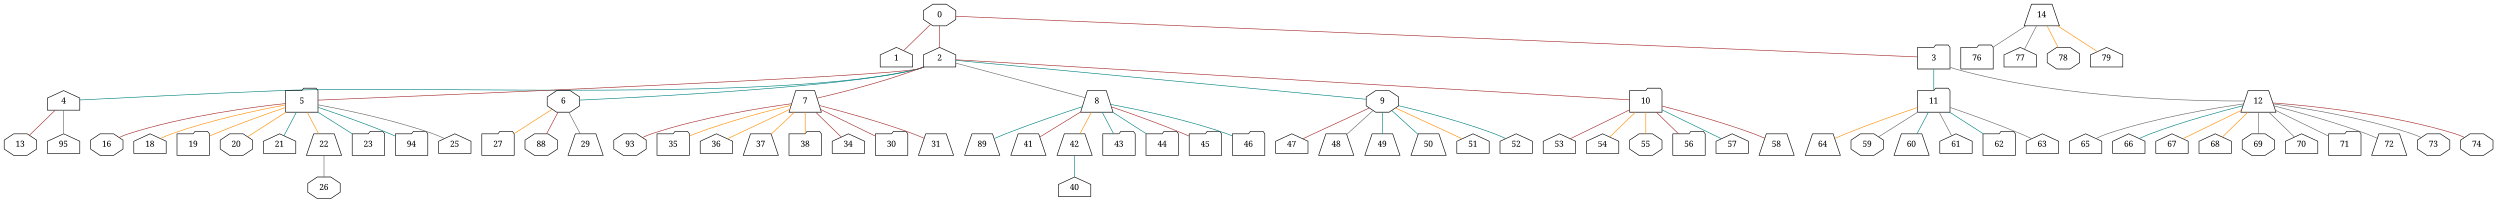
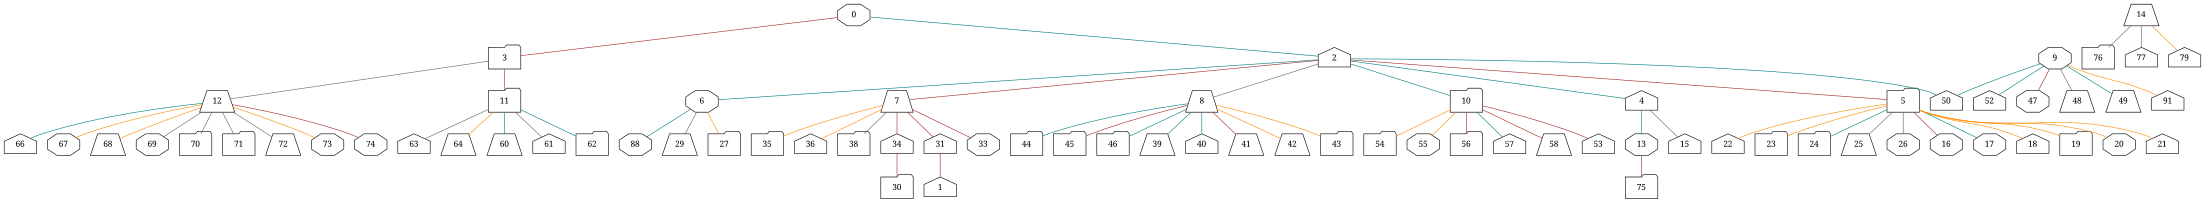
edge "0" -- "2": color brown -> teal
edge "0" -- "1": now "31" -- "1"
node "78": removed
edge "2" -- "9": now "2" -- "50"
edge "2" -- "10": color brown -> teal
edge "3" -- "11": color teal -> brown
edge "12" -- "73": color gray40 -> darkorange
edge "4" -- "13": color brown -> teal
edge "5" -- "23": color teal -> darkorange
edge "6" -- "88": color brown -> teal
edge "7" -- "38": color darkorange -> gray40
edge "7" -- "30": now "34" -- "30"
edge "8" -- "43": color teal -> darkorange
edge "5" -- "21": color teal -> darkorange
node "95": label "95" -> "15"
node "22": shape trapezium -> house
node "94": label "94" -> "24"
node "25": shape house -> trapezium
node "93": label "93" -> "33"
node "37": removed
node "31": shape trapezium -> house
node "89": label "89" -> "39"
node "47": shape house -> octagon
node "50": shape trapezium -> house
node "51": label "51" -> "91"
node "54": shape house -> folder
node "59": removed
node "17": added
node "65": removed
node "67": shape house -> octagon
node "68": shape house -> trapezium
node "70": shape house -> folder
edge "22" -- "26": now "5" -- "26"
edge "42" -- "40": now "8" -- "40"
node "75": added
